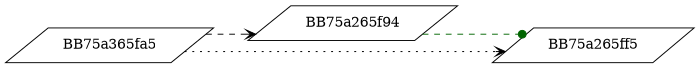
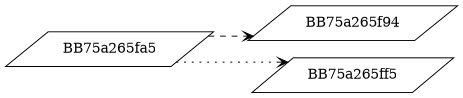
edge "BB75a265f94" -> "BB75a265ff5": removed
node "BB75a365fa5": label "BB75a365fa5" -> "BB75a265fa5"
